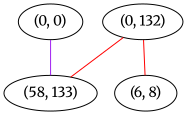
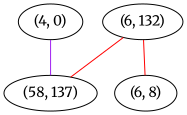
node "(0, 0)": label "(0, 0)" -> "(4, 0)"
node "(0, 132)": label "(0, 132)" -> "(6, 132)"
node "(58, 133)": label "(58, 133)" -> "(58, 137)"
